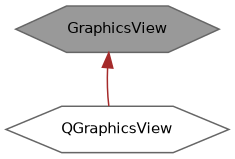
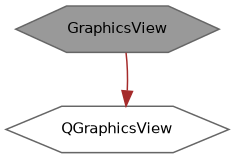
edge "QGraphicsView" -> "GraphicsView": reversed
